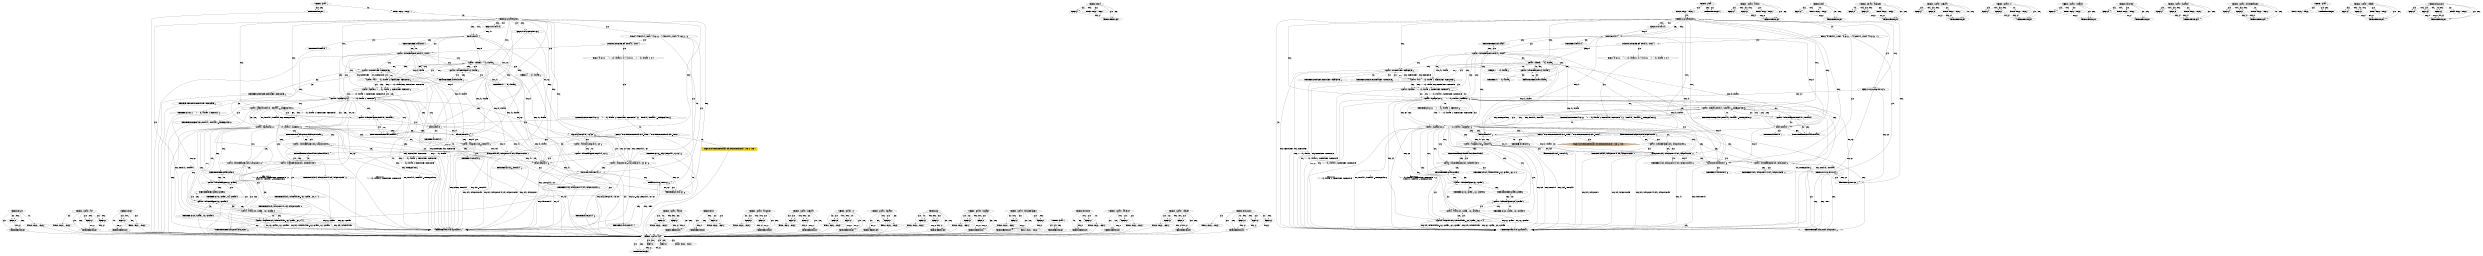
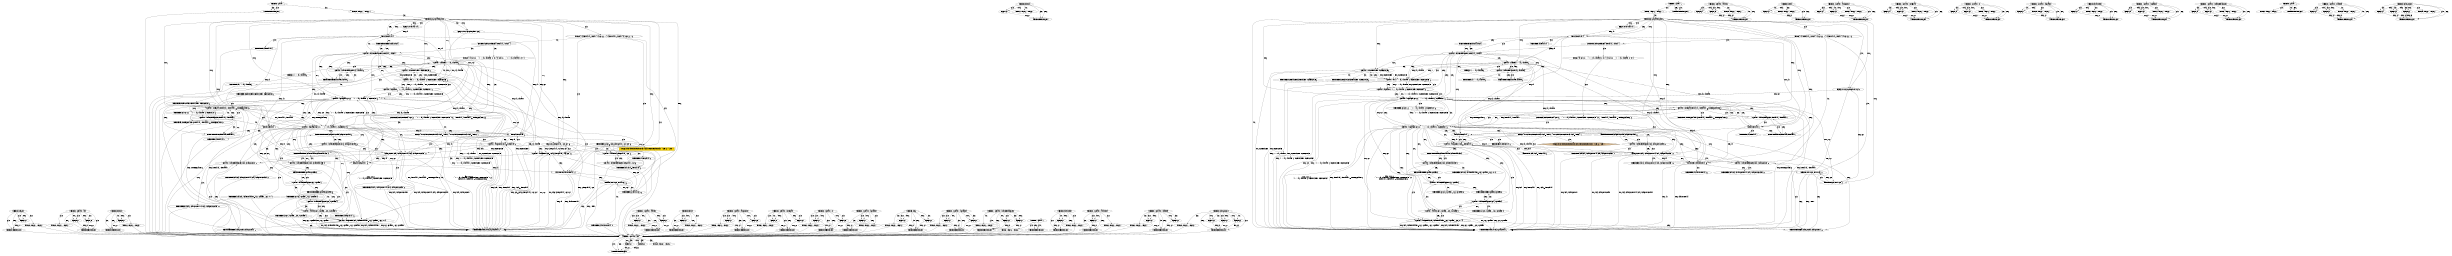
edge "(<operator>.indirectFieldAccess,inet6_sk(sk)->opt)" -> "(inet6_sk,inet6_sk(sk))": now "(<operator>.assignment,opt = xchg(&inet6_sk(sk)->opt, opt))" -> "(inet6_sk,inet6_sk(sk))"
